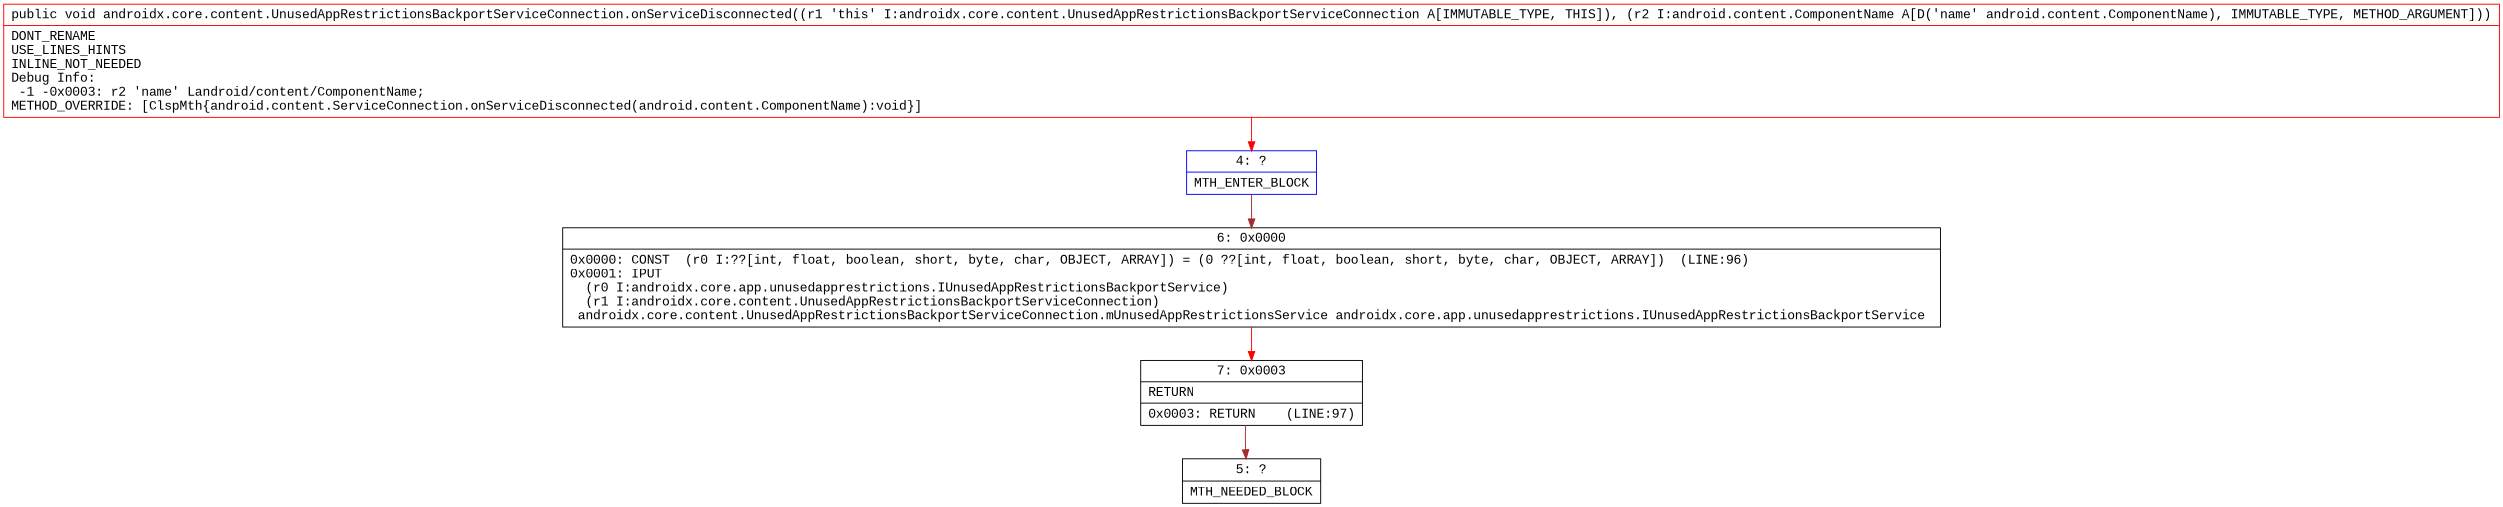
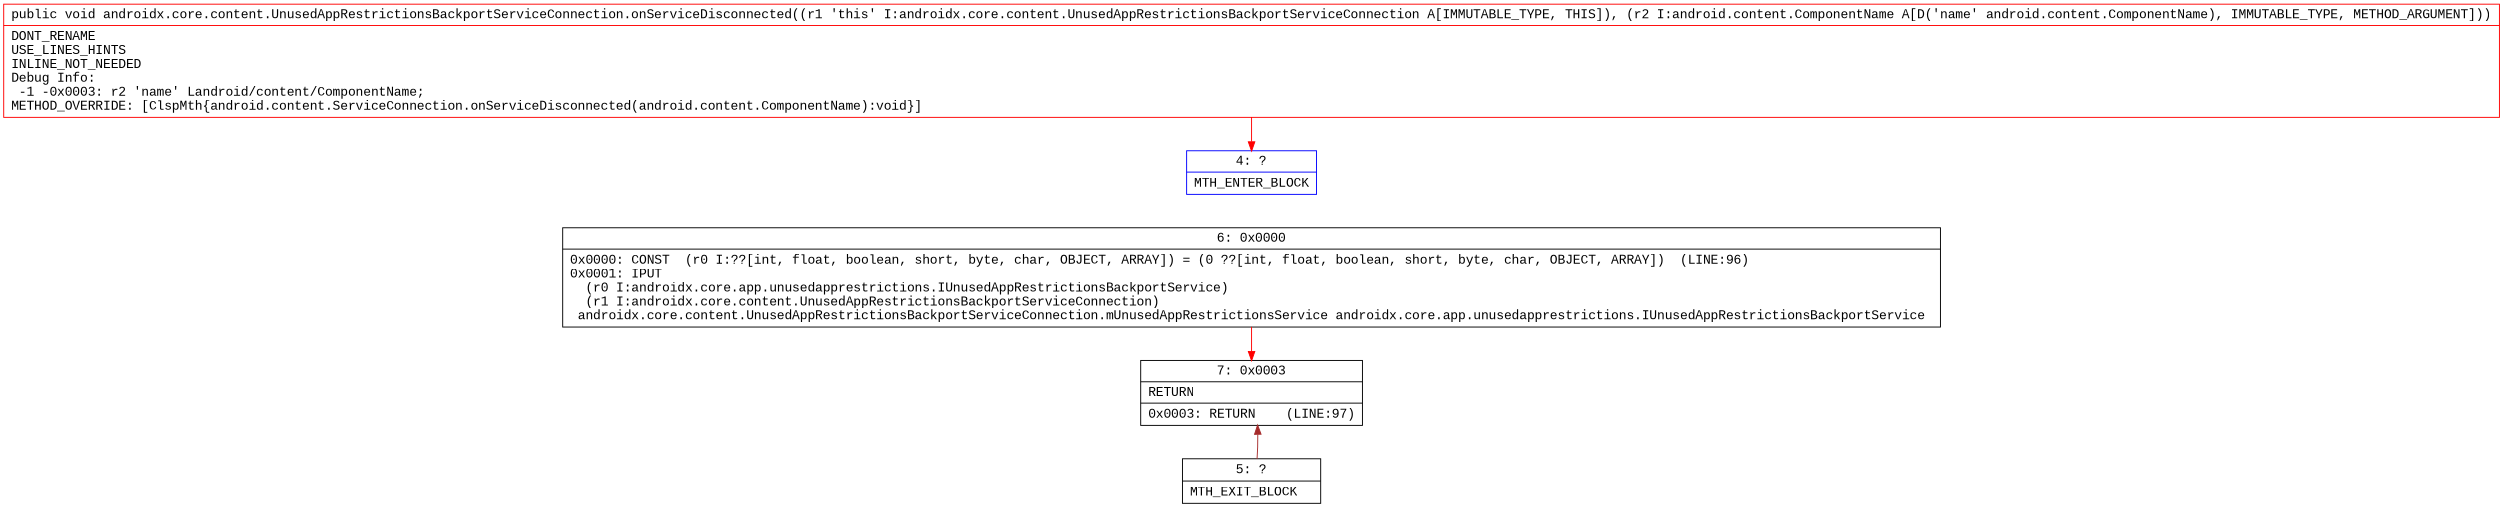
edge "4: ?" -> "6: 0x0000": removed
edge "7: 0x0003" -> "5: ?": reversed
node "5: ?": text "MTH_NEEDED_BLOCK" -> "MTH_EXIT_BLOCK"
